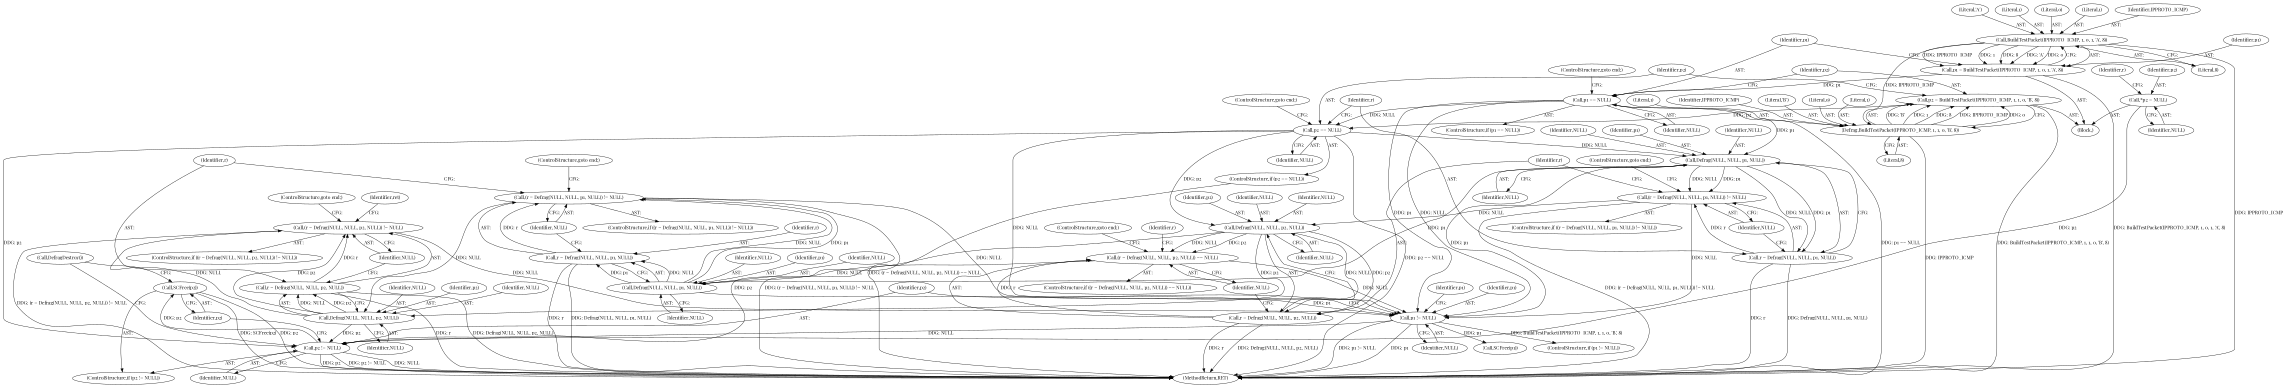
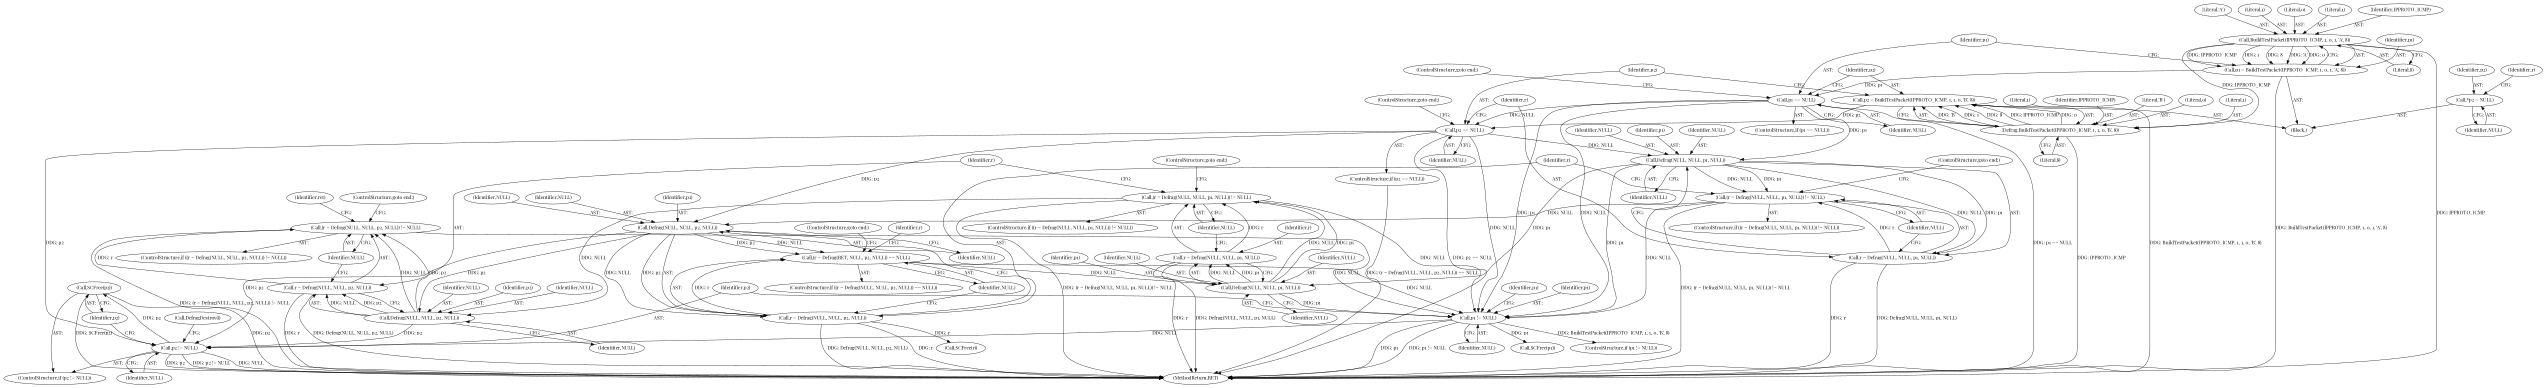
node "(Call,(r = Defrag(NULL, NULL, p2, NULL)) == NULL)": label "(Call,(r = Defrag(NULL, NULL, p2, NULL)) == NULL)" -> "(Call,(r = Defrag(RET, NULL, p2, NULL)) == NULL)"
edge "(Call,DefragDestroy())" -> "(Call,SCFree(p2))": removed, label "CFG:"
edge "(Call,*p2 = NULL)" -> "(Call,p2 != NULL)": removed, label "DDG: p2"
node "(Call,SCFree(r))": added
